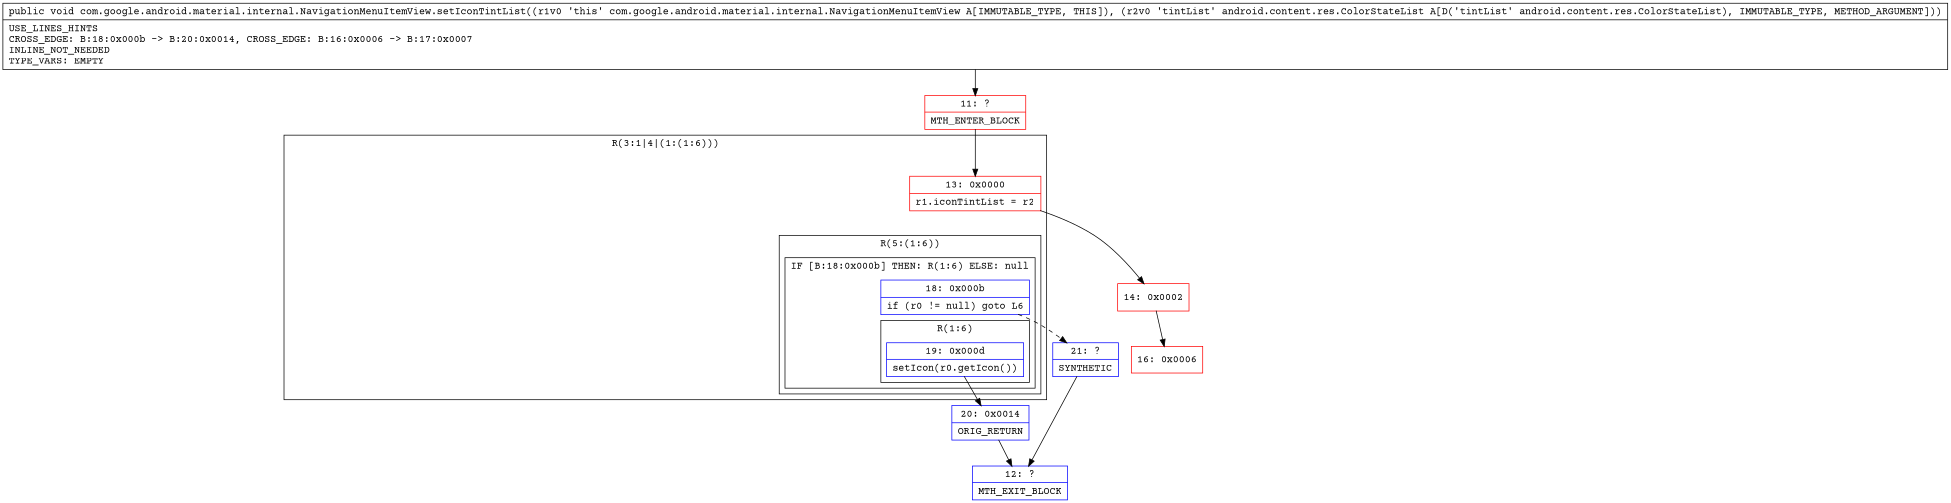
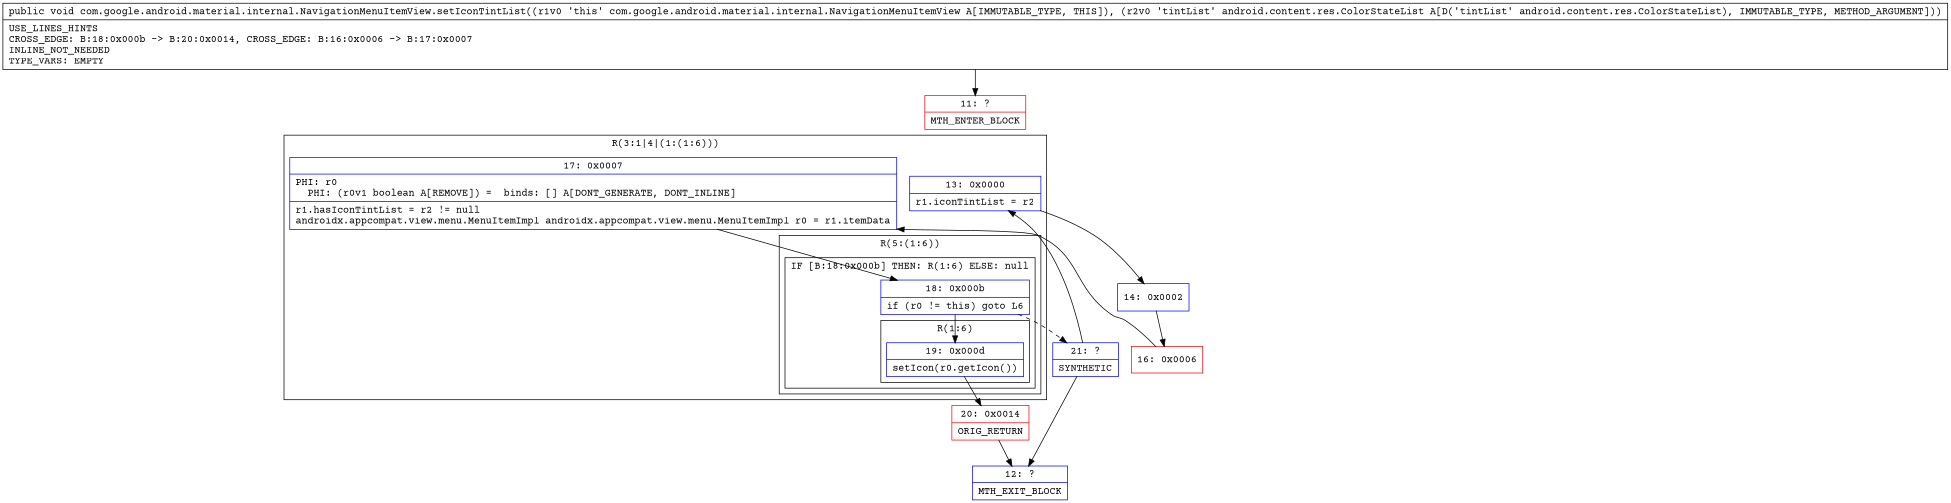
edge "11: ?" -> "13: 0x0000": now "21: ?" -> "13: 0x0000"
node "17: 0x0007": added
node "13: 0x0000": color red -> blue
node "14: 0x0002": color red -> blue
node "18: 0x000b": text "if (r0 != null) goto L6" -> "if (r0 != this) goto L6"
edge "18: 0x000b" -> "19: 0x000d": added
node "20: 0x0014": color blue -> red
